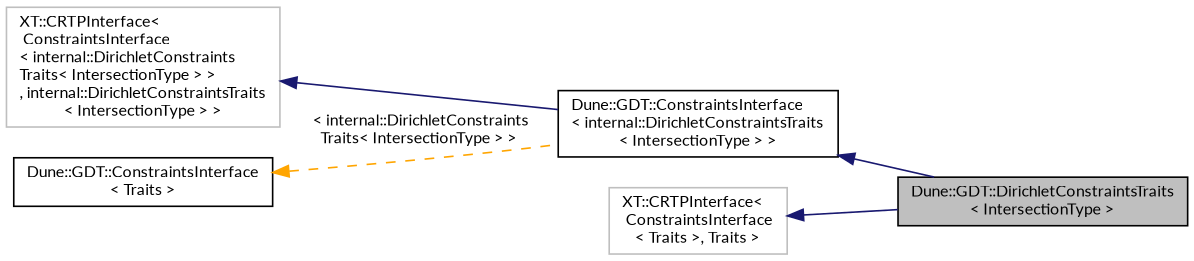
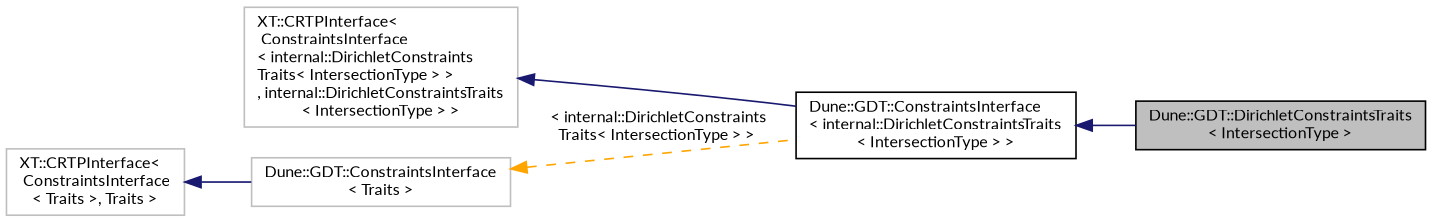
node "Dune::GDT::ConstraintsInterface < Traits >": color black -> grey75
edge "Dune::GDT::DirichletConstraintsTraits < IntersectionType >" -> "XT::CRTPInterface< ConstraintsInterface < Traits >, Traits >": now "Dune::GDT::ConstraintsInterface < Traits >" -> "XT::CRTPInterface< ConstraintsInterface < Traits >, Traits >"
